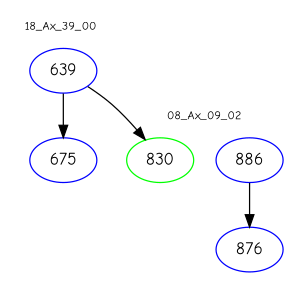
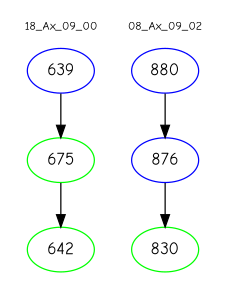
cluster "18_Ax_39_00": label "18_Ax_39_00" -> "18_Ax_09_00"
edge "639" -> "830": now "876" -> "830"
node "675": color blue -> green
node "886": label "886" -> "880"
node "642": added
